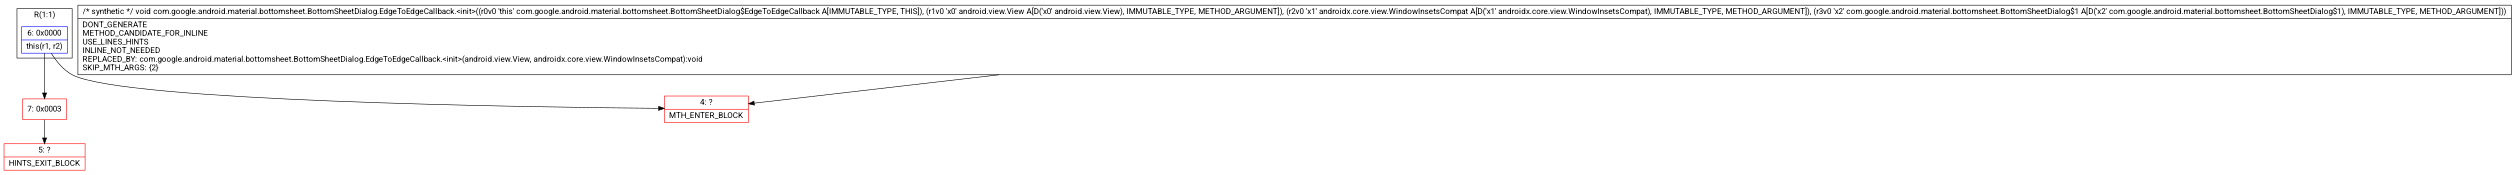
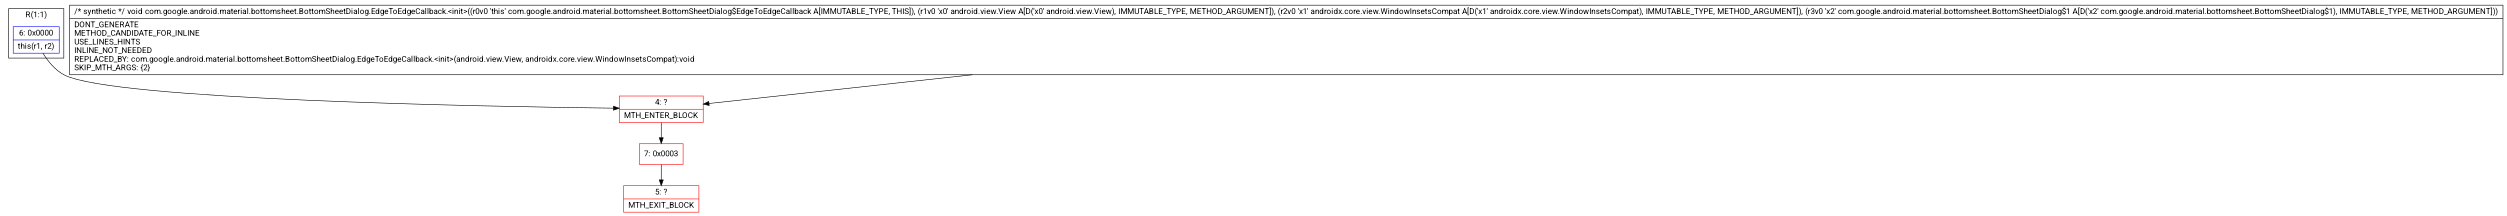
edge "6: 0x0000" -> "7: 0x0003": now "4: ?" -> "7: 0x0003"
node "5: ?": text "HINTS_EXIT_BLOCK" -> "MTH_EXIT_BLOCK"
